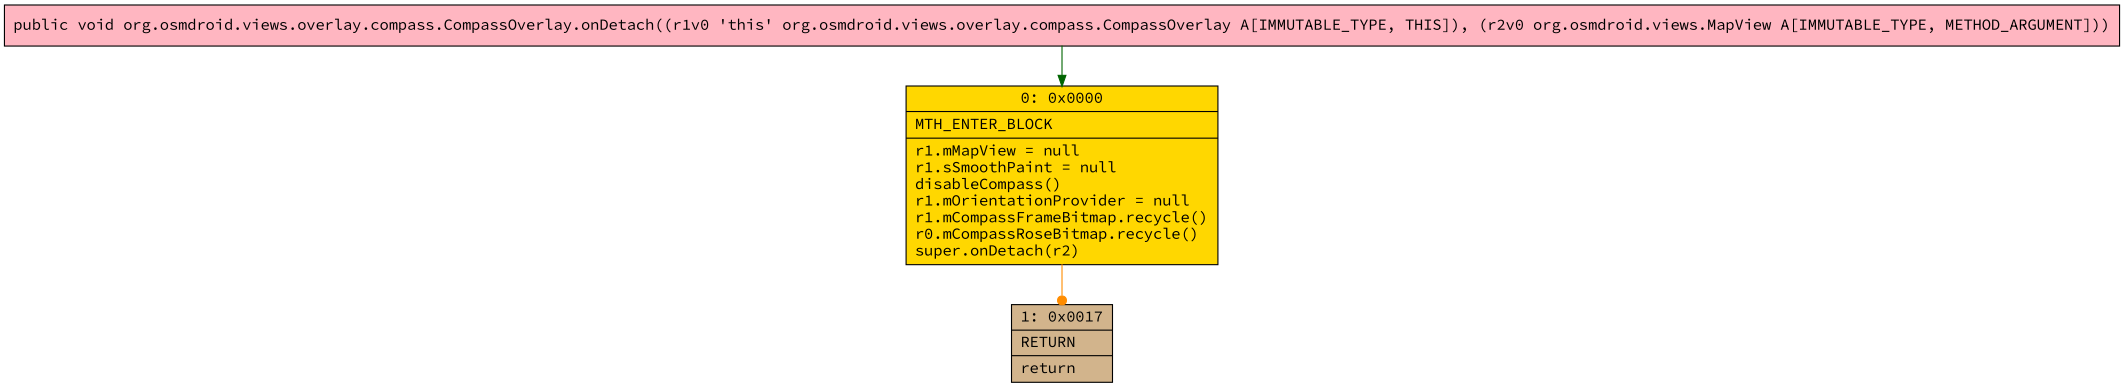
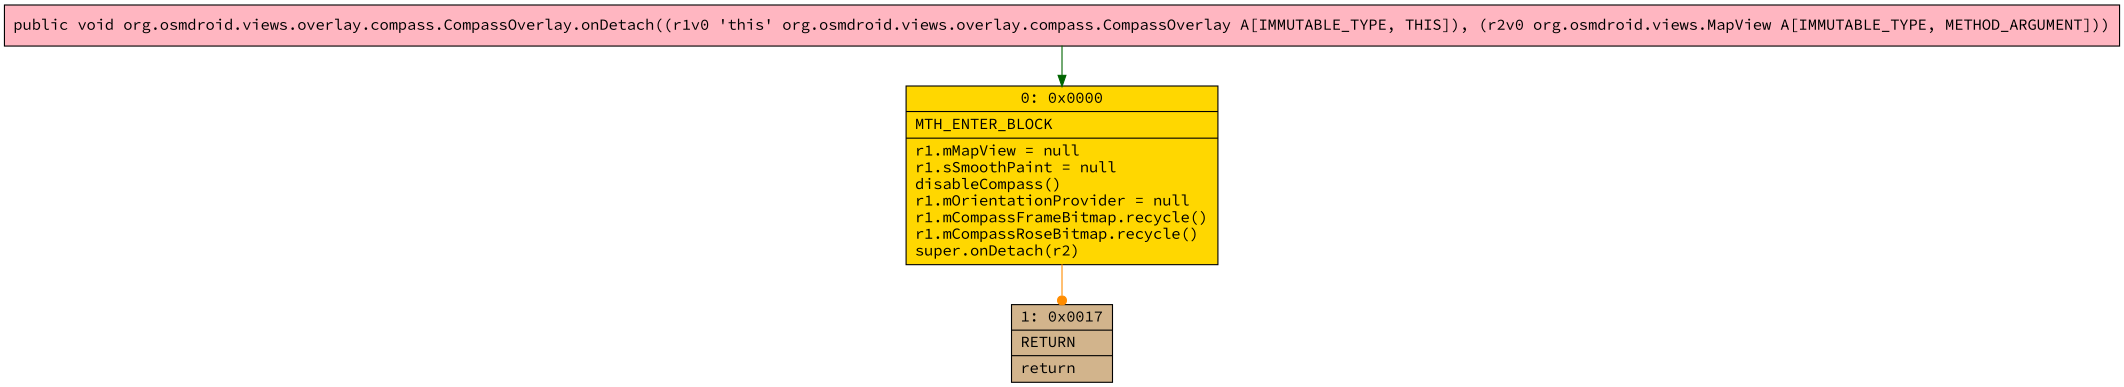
node "0: 0x0000": text "r0.mCompassRoseBitmap.recycle()" -> "r1.mCompassRoseBitmap.recycle()"
